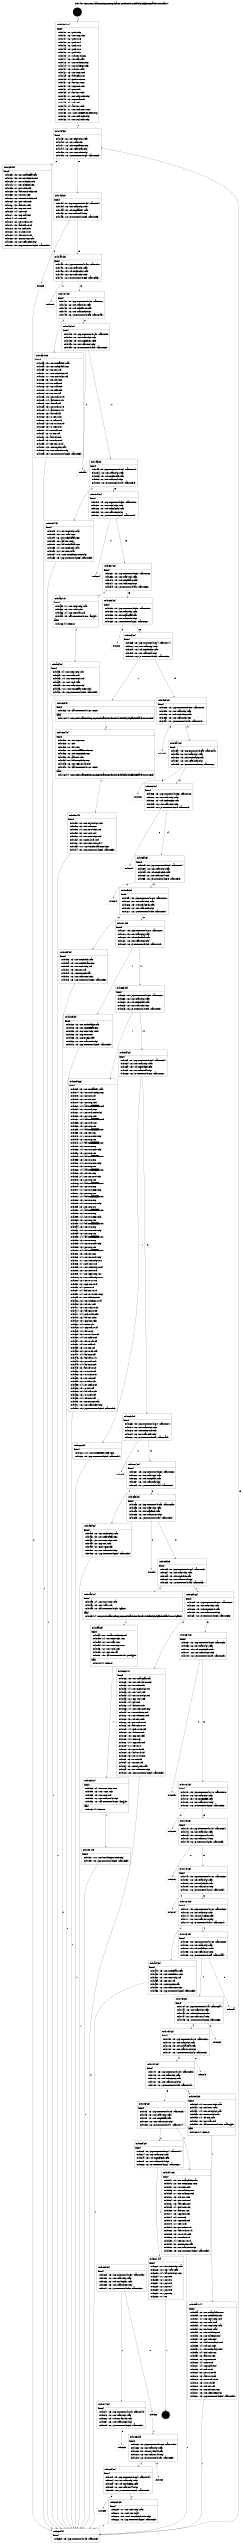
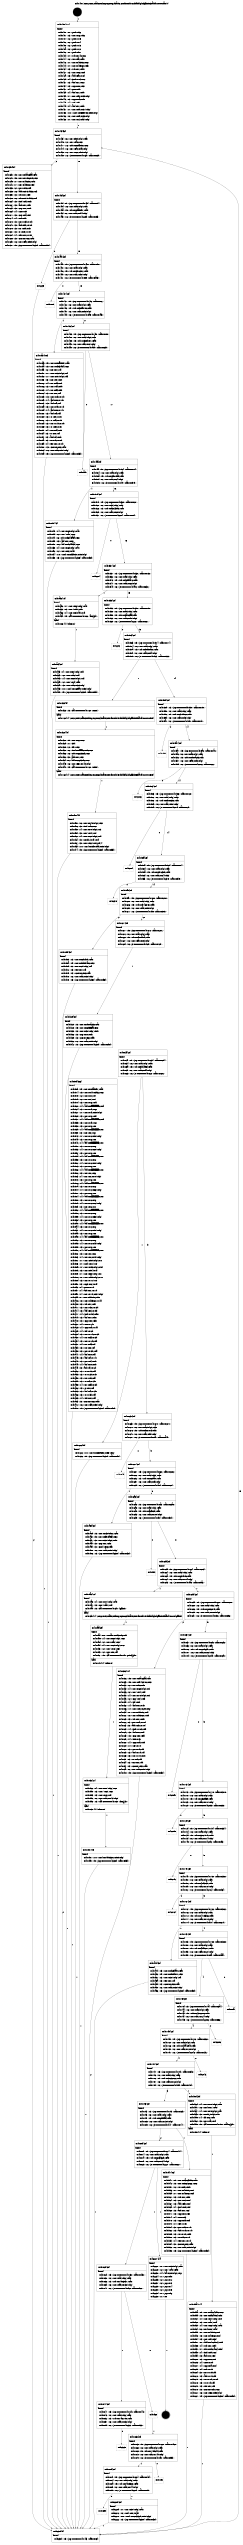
node "0x401633 [28]": removed
edge "0x40180f [28]" -> "0x40182b [28]": added, label "1"
